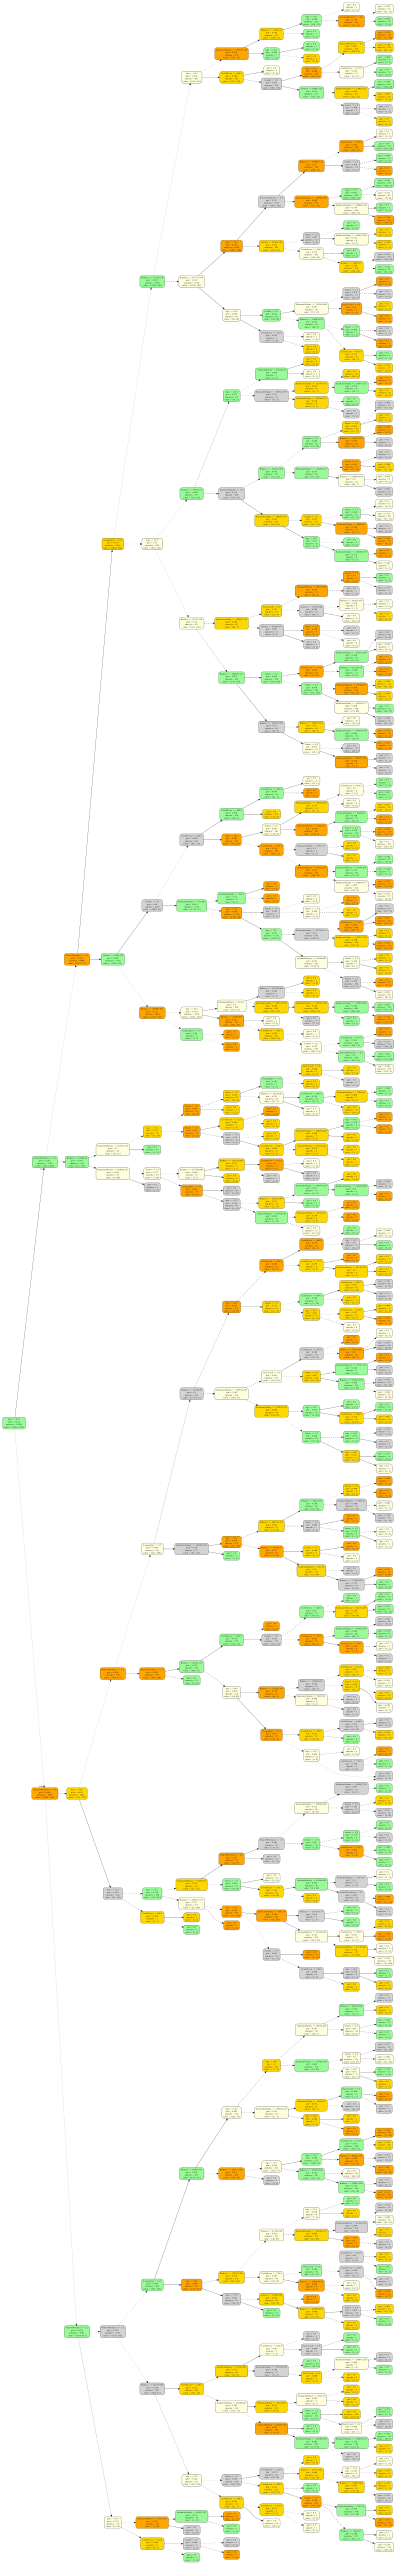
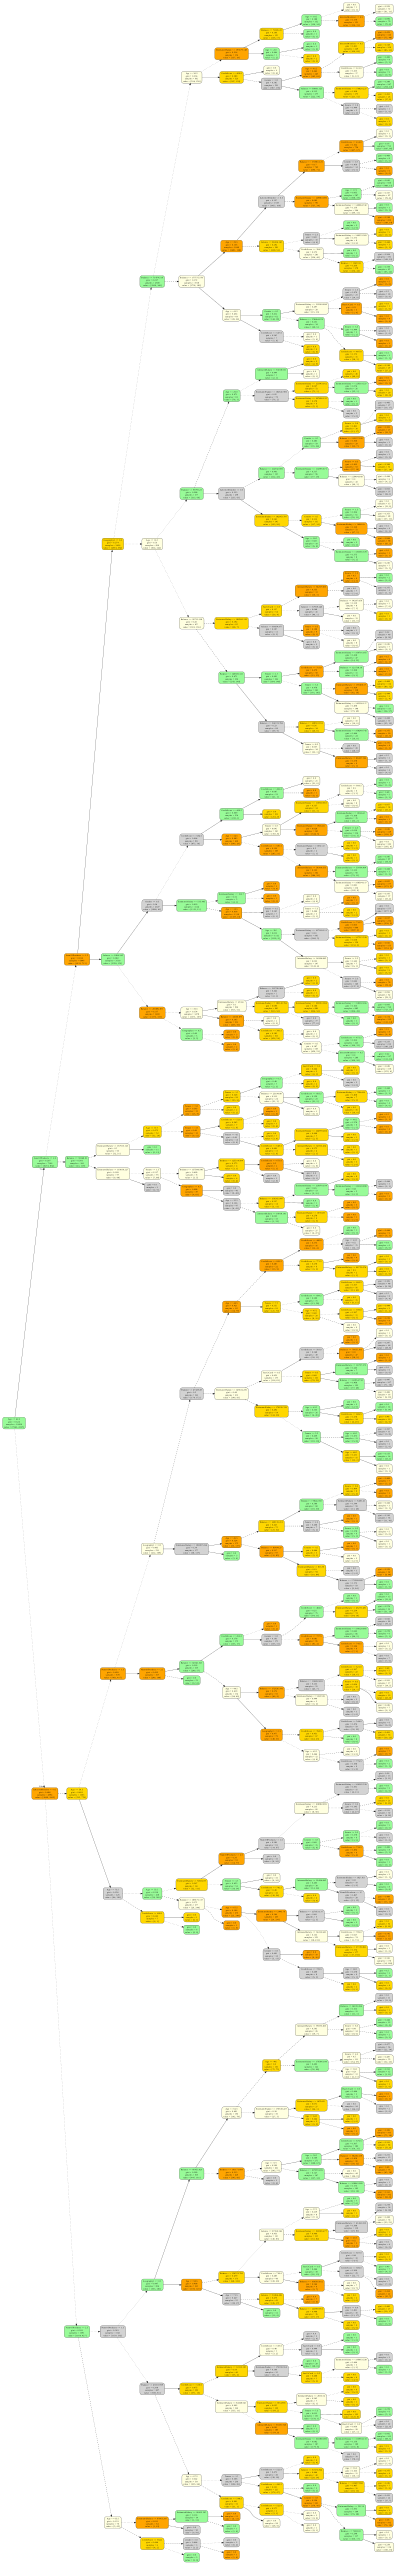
node "gini = 0.444 samples = 9 value = [6, 3]": fillcolor lightyellow -> orange
edge "Age <= 45.5 gini = 0.444 samples = 12 value = [4, 8]" -> "gini = 0.26 samples = 13 value = [2, 11]": now "Age <= 45.5 gini = 0.444 samples = 12 value = [4, 8]" -> "CreditScore <= 776.5 gini = 0.198 samples = 9 value = [1, 8]"
edge "HasCrCard <= 0.5 gini = 0.444 samples = 39 value = [26, 13]" -> "CreditScore <= 607.0 gini = 0.48 samples = 10 value = [4, 6]": added
